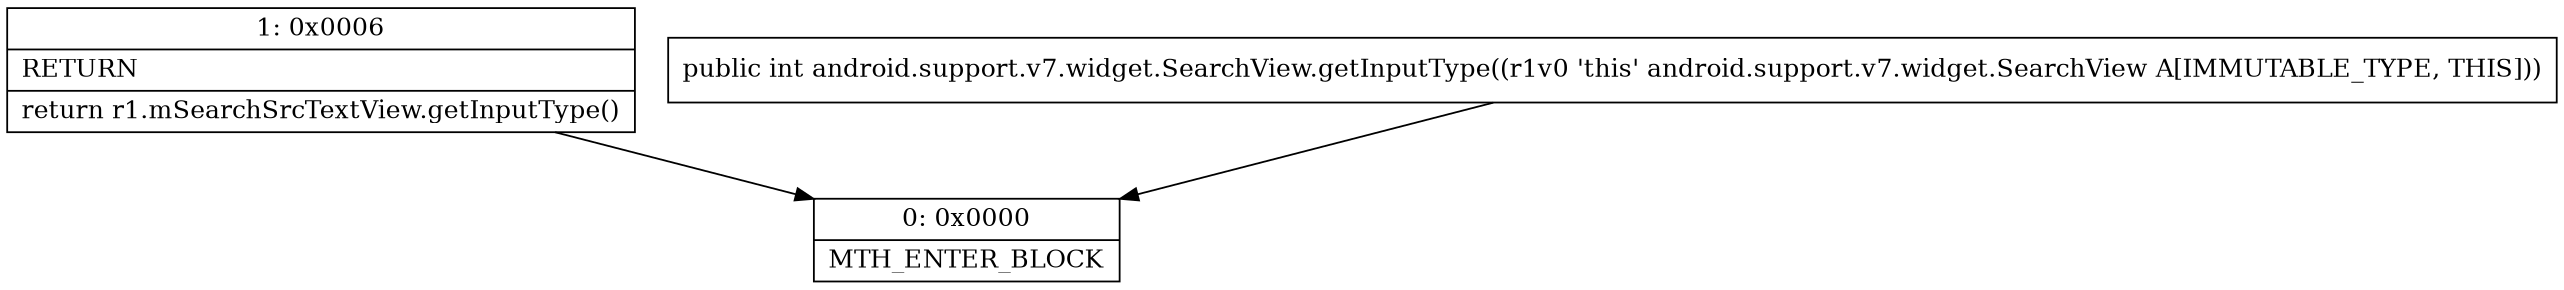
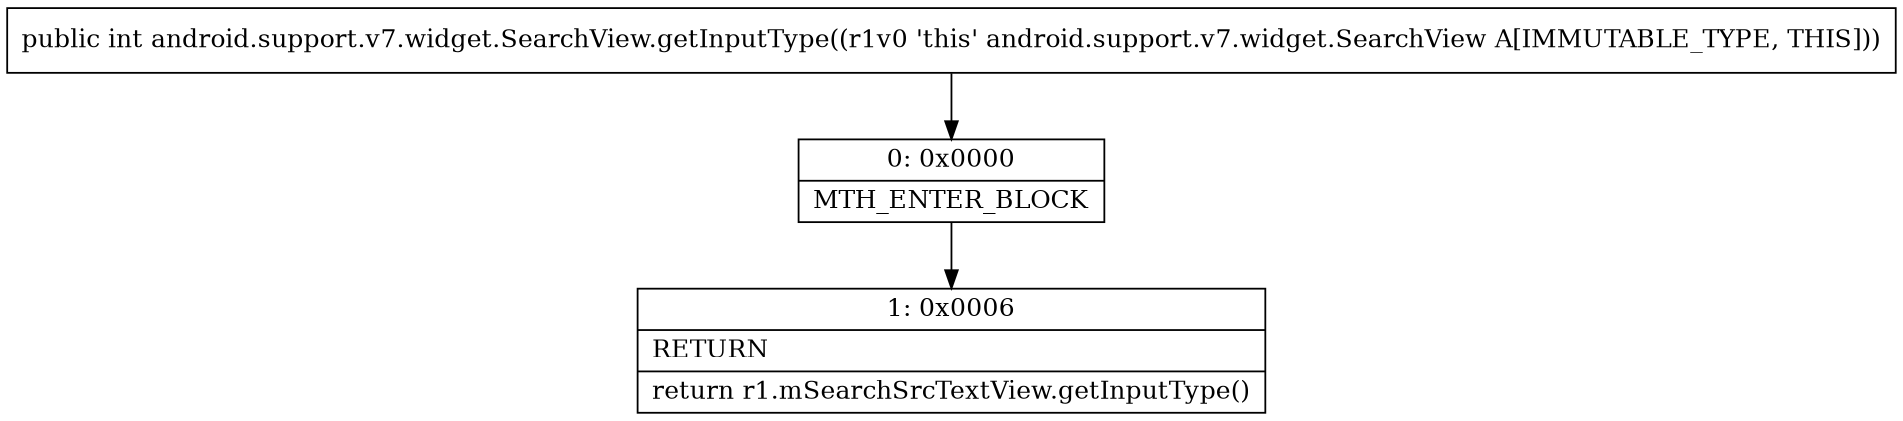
edge "1: 0x0006" -> "0: 0x0000": reversed
